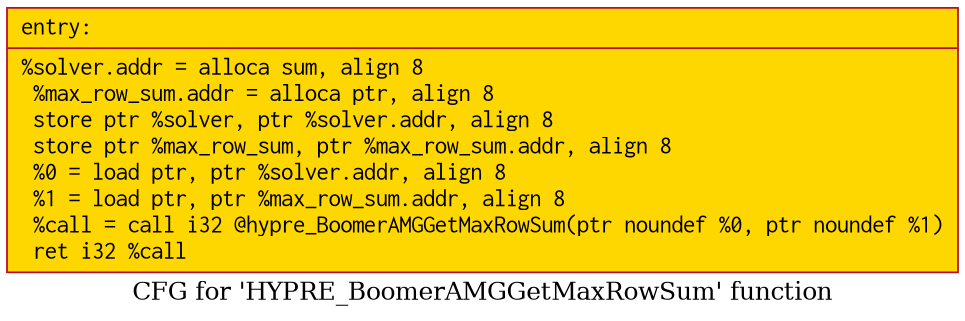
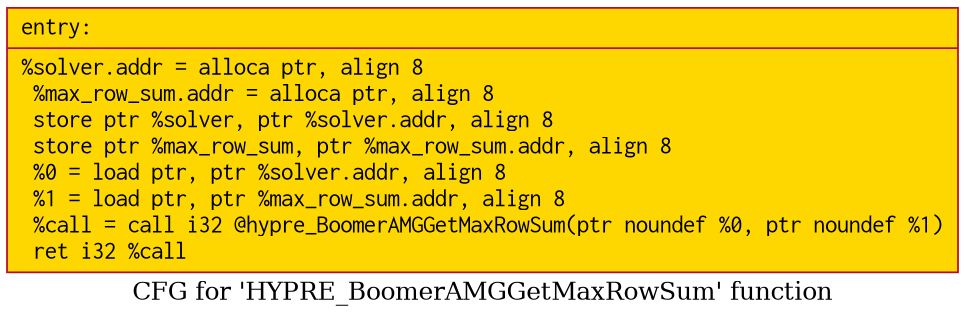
node "entry:": text "%solver.addr = alloca sum, align 8" -> "%solver.addr = alloca ptr, align 8"
